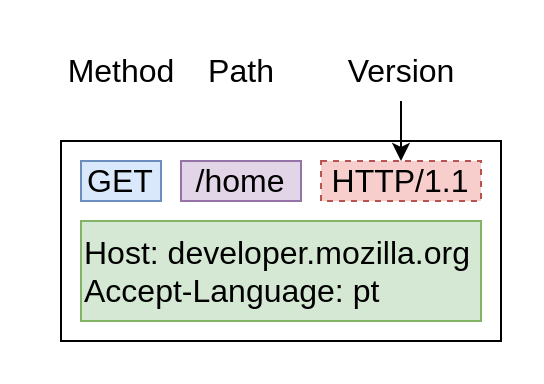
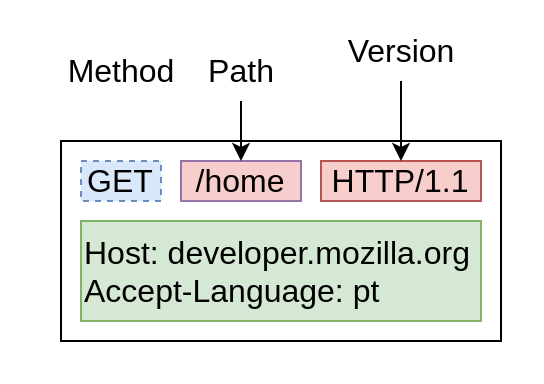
node "Version": moved (401, 71) -> (401, 51)
edge "Path" -> "/home": added
node "GET": style solid -> dashed
node "/home": fillcolor #e1d5e7 -> #f8cecc
node "HTTP/1.1": style dashed -> solid
